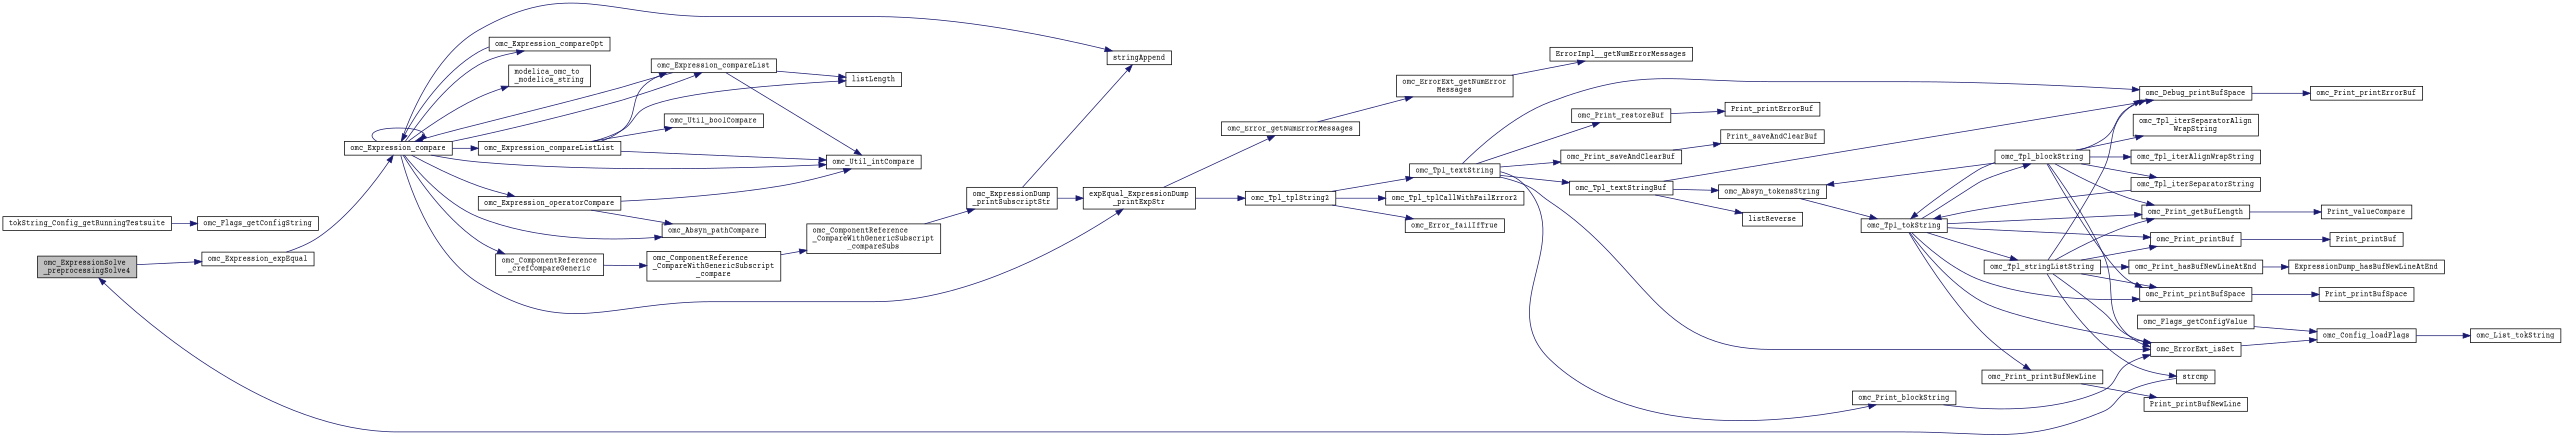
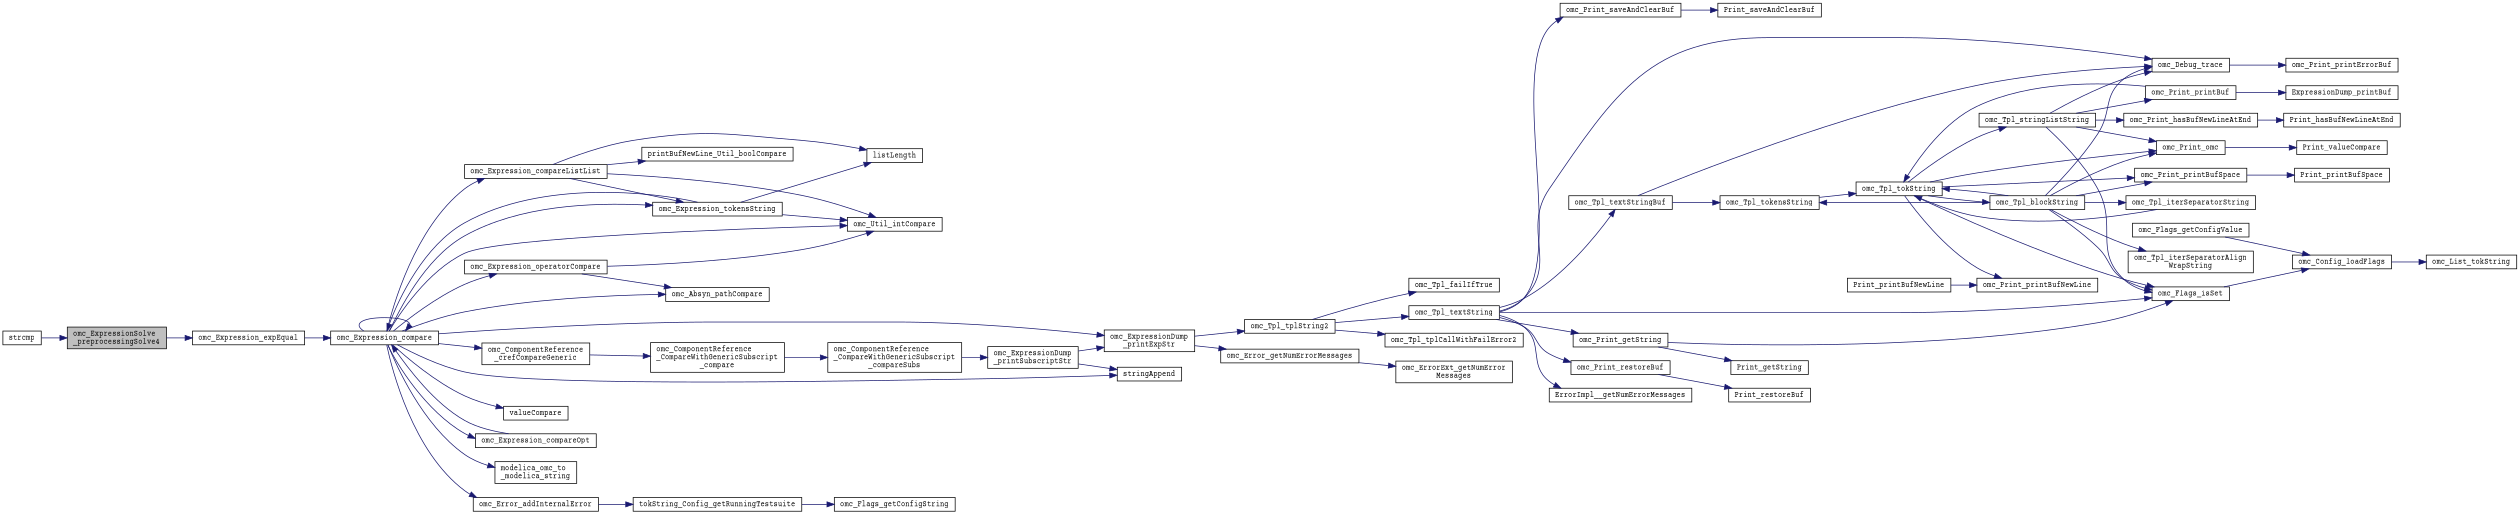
node "omc_Expression_compareList": label "omc_Expression_compareList" -> "omc_Expression_tokensString"
edge "omc_ErrorExt_getNumError Messages" -> "ErrorImpl__getNumErrorMessages": now "omc_Tpl_textString" -> "ErrorImpl__getNumErrorMessages"
node "omc_Debug_printBufSpace": label "omc_Debug_printBufSpace" -> "omc_Debug_trace"
node "Print_printErrorBuf": label "Print_printErrorBuf" -> "Print_restoreBuf"
node "omc_Util_boolCompare": label "omc_Util_boolCompare" -> "printBufNewLine_Util_boolCompare"
node "omc_Tpl_iterAlignWrapString": removed
node "omc_Absyn_tokensString": label "omc_Absyn_tokensString" -> "omc_Tpl_tokensString"
node "expEqual_ExpressionDump _printExpStr": label "expEqual_ExpressionDump _printExpStr" -> "omc_ExpressionDump _printExpStr"
node "omc_Print_getBufLength": label "omc_Print_getBufLength" -> "omc_Print_omc"
node "listReverse": removed
node "omc_Error_failIfTrue": label "omc_Error_failIfTrue" -> "omc_Tpl_failIfTrue"
edge "omc_Tpl_tokString" -> "omc_Print_printBuf": reversed
node "Print_printBuf": label "Print_printBuf" -> "ExpressionDump_printBuf"
node "ExpressionDump_hasBufNewLineAtEnd": label "ExpressionDump_hasBufNewLineAtEnd" -> "Print_hasBufNewLineAtEnd"
edge "omc_Tpl_stringListString" -> "omc_Print_printBufSpace": removed
edge "omc_Tpl_stringListString" -> "strcmp": removed
node "omc_ErrorExt_isSet": label "omc_ErrorExt_isSet" -> "omc_Flags_isSet"
node "Print_getString": added
edge "omc_Print_printBufNewLine" -> "Print_printBufNewLine": reversed
node "omc_Print_blockString": label "omc_Print_blockString" -> "omc_Print_getString"
node "valueCompare": added
node "omc_Error_addInternalError": added
